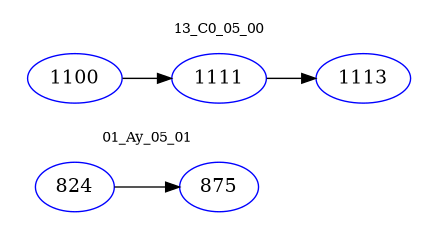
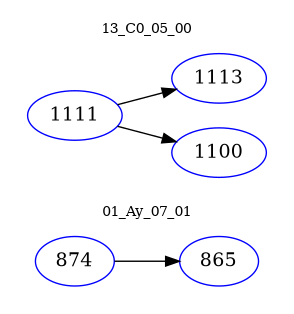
edge "1100" -> "1111": reversed
cluster "01_Ay_05_01": label "01_Ay_05_01" -> "01_Ay_07_01"
node "824": label "824" -> "874"
node "875": label "875" -> "865"
